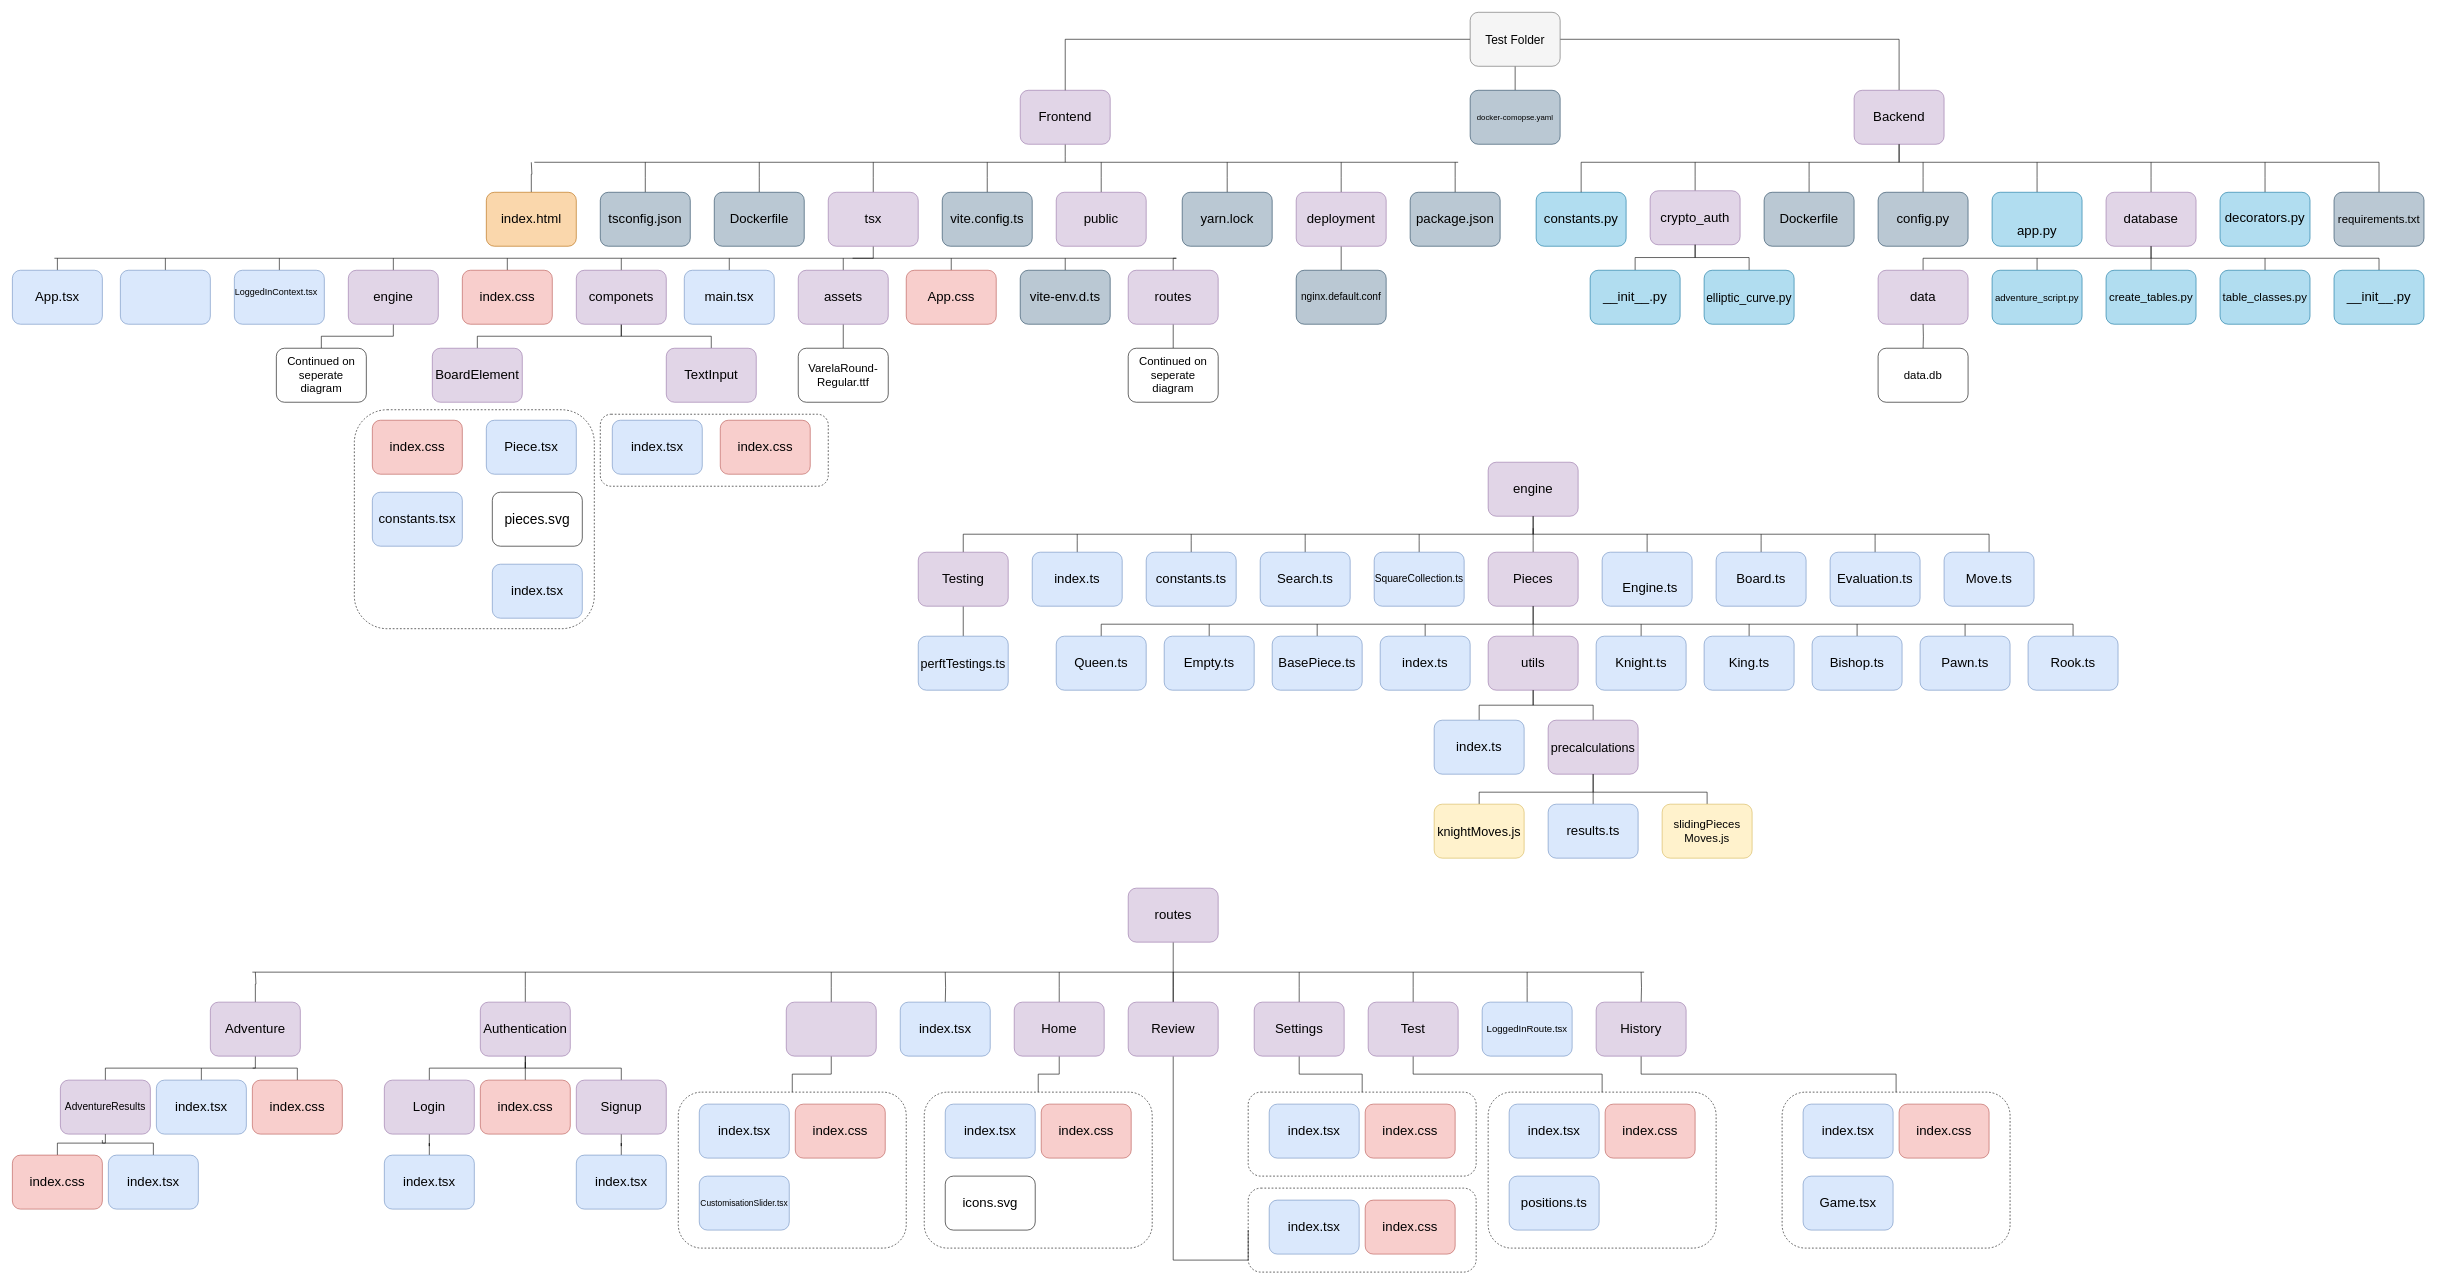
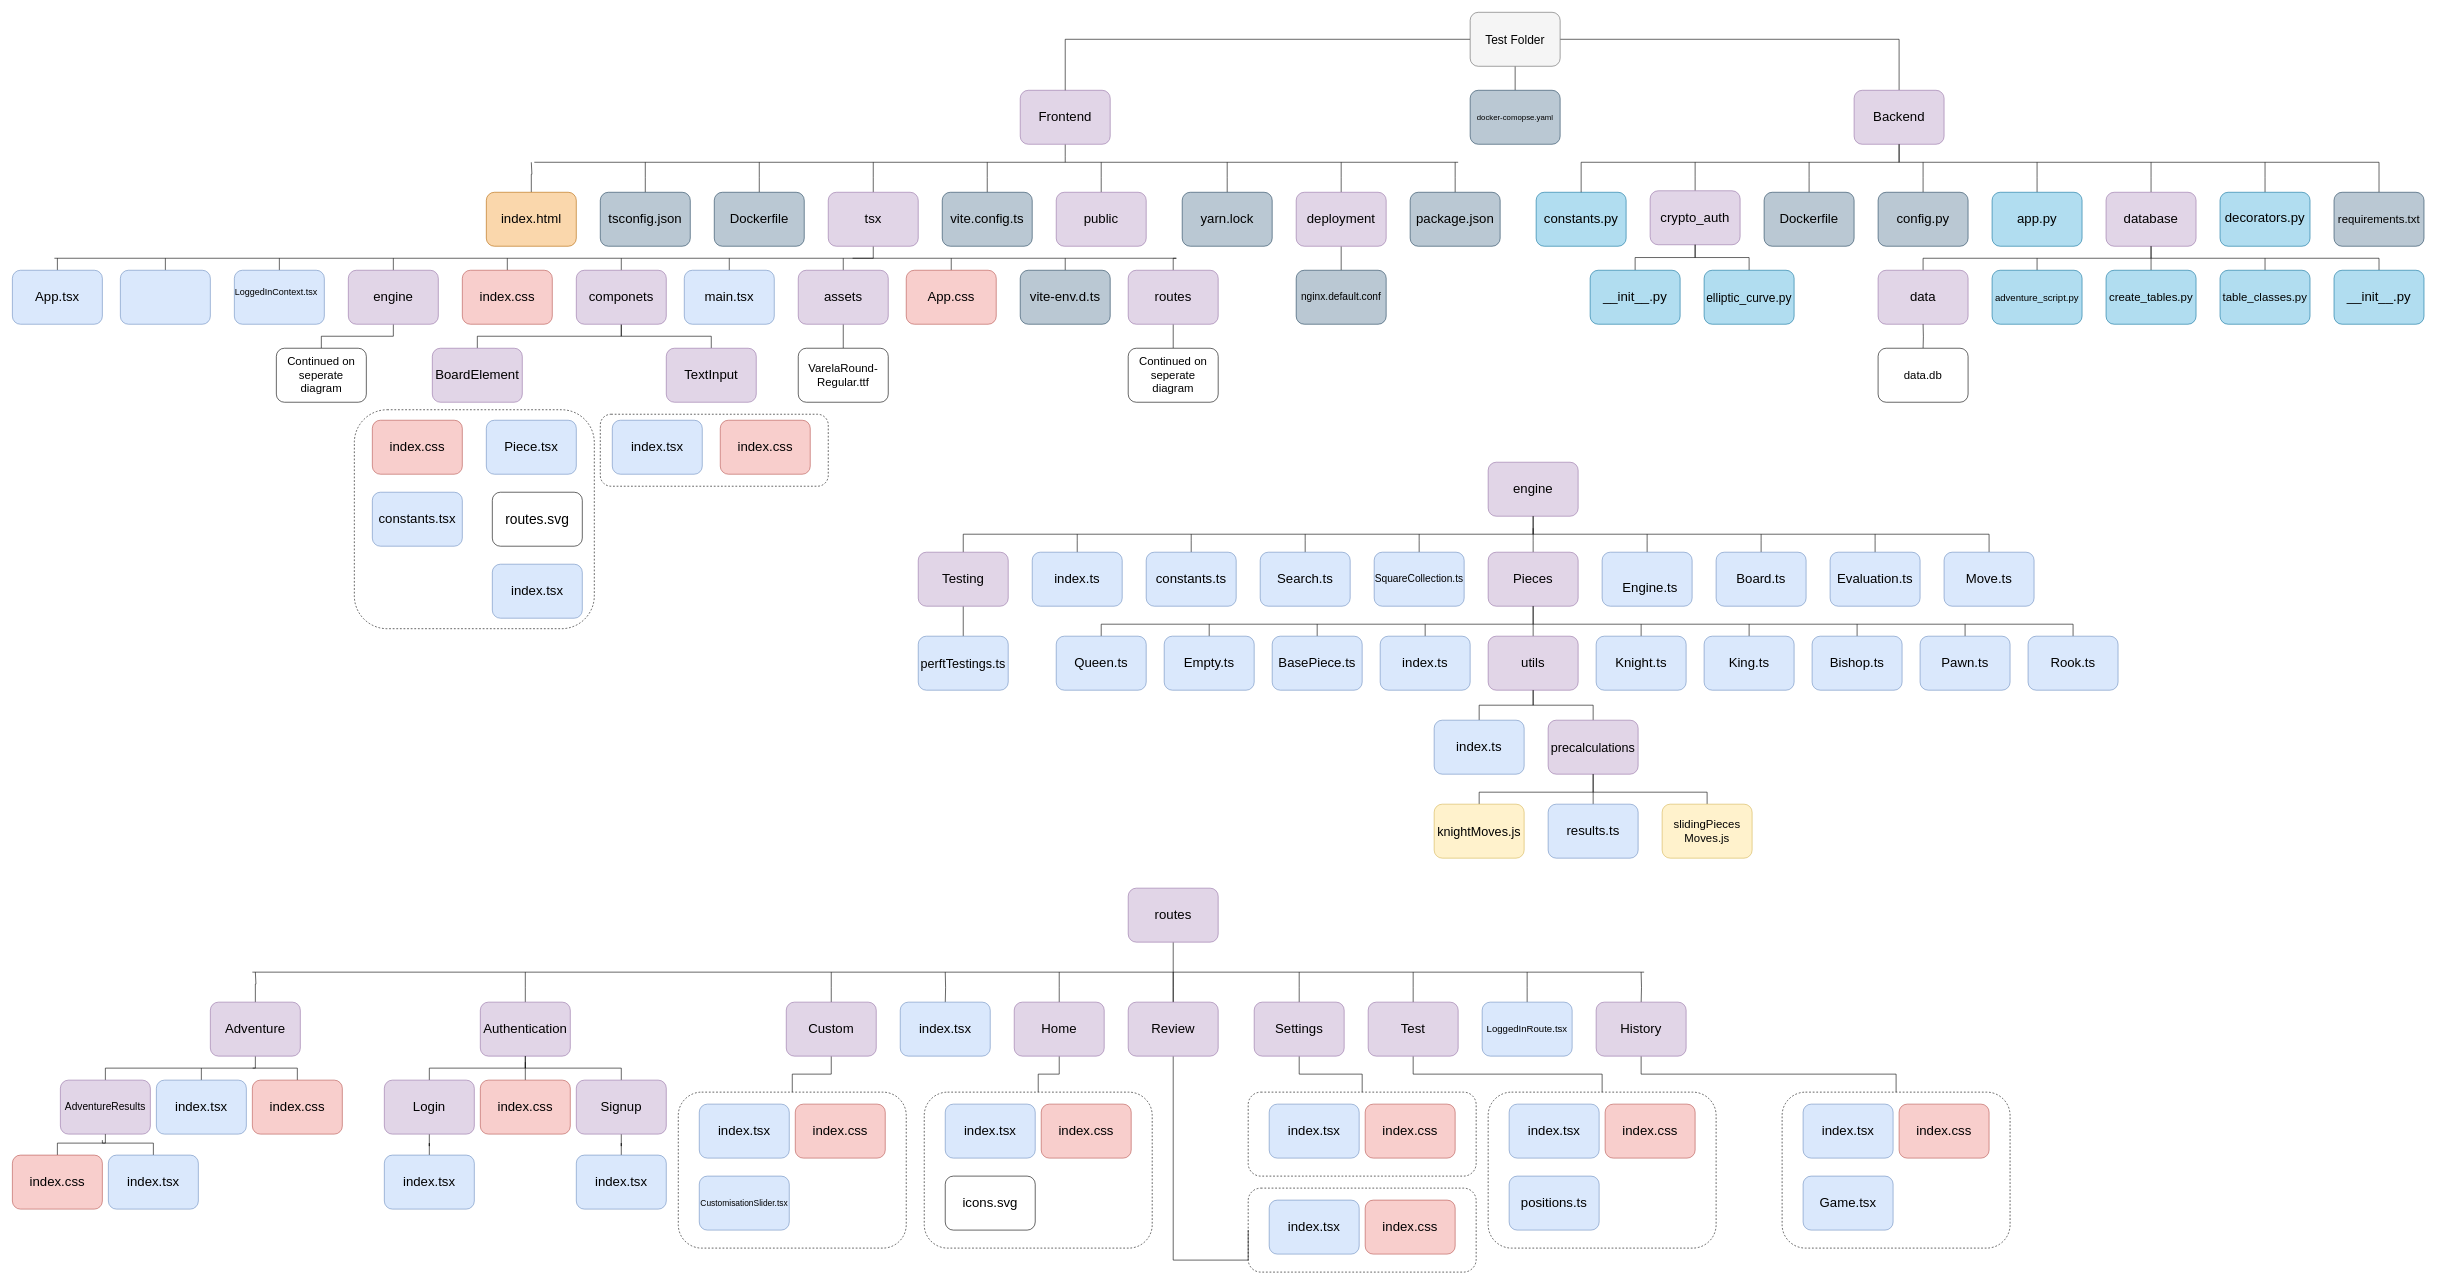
node "app.py": moved (2037, 231) -> (2037, 219)
node "pieces.svg": label "pieces.svg" -> "routes.svg"
node "Custom": added
